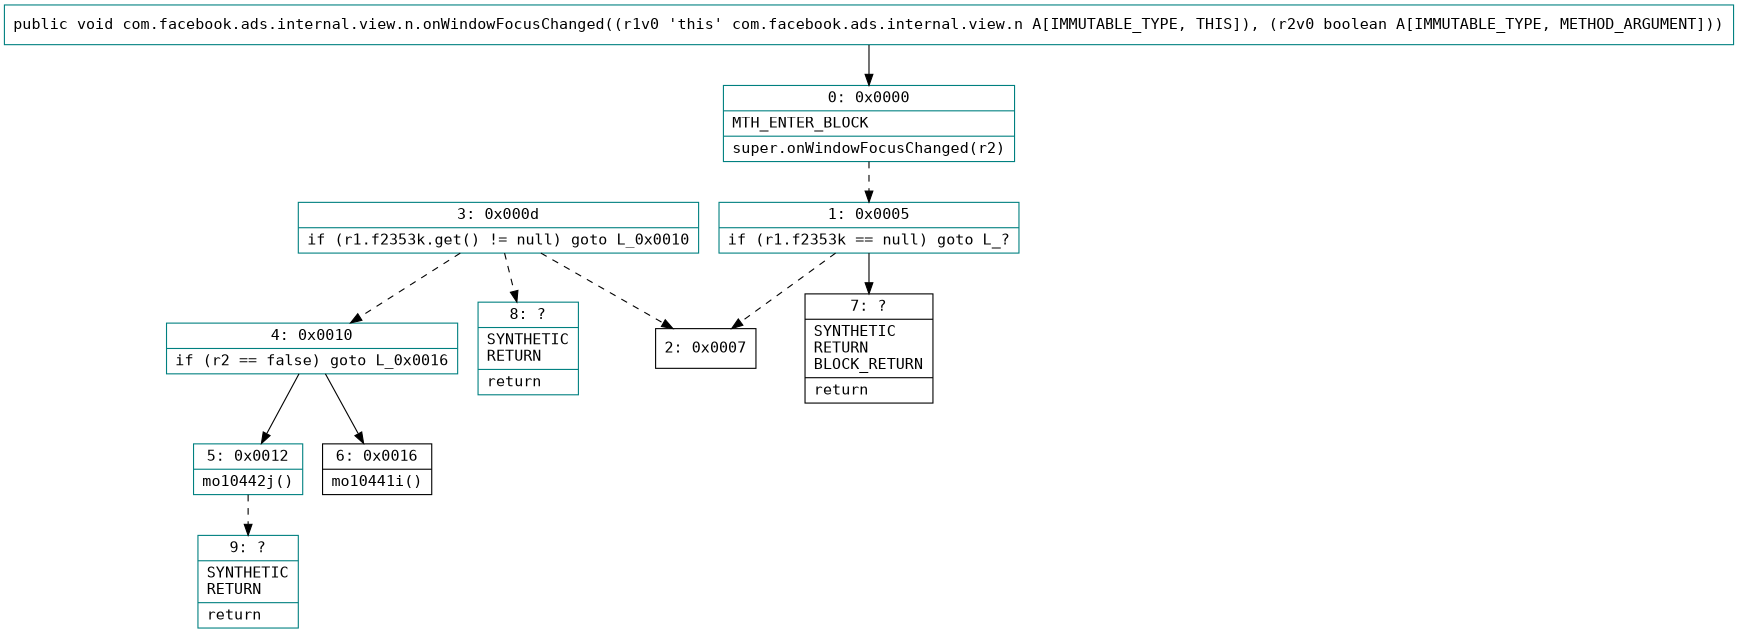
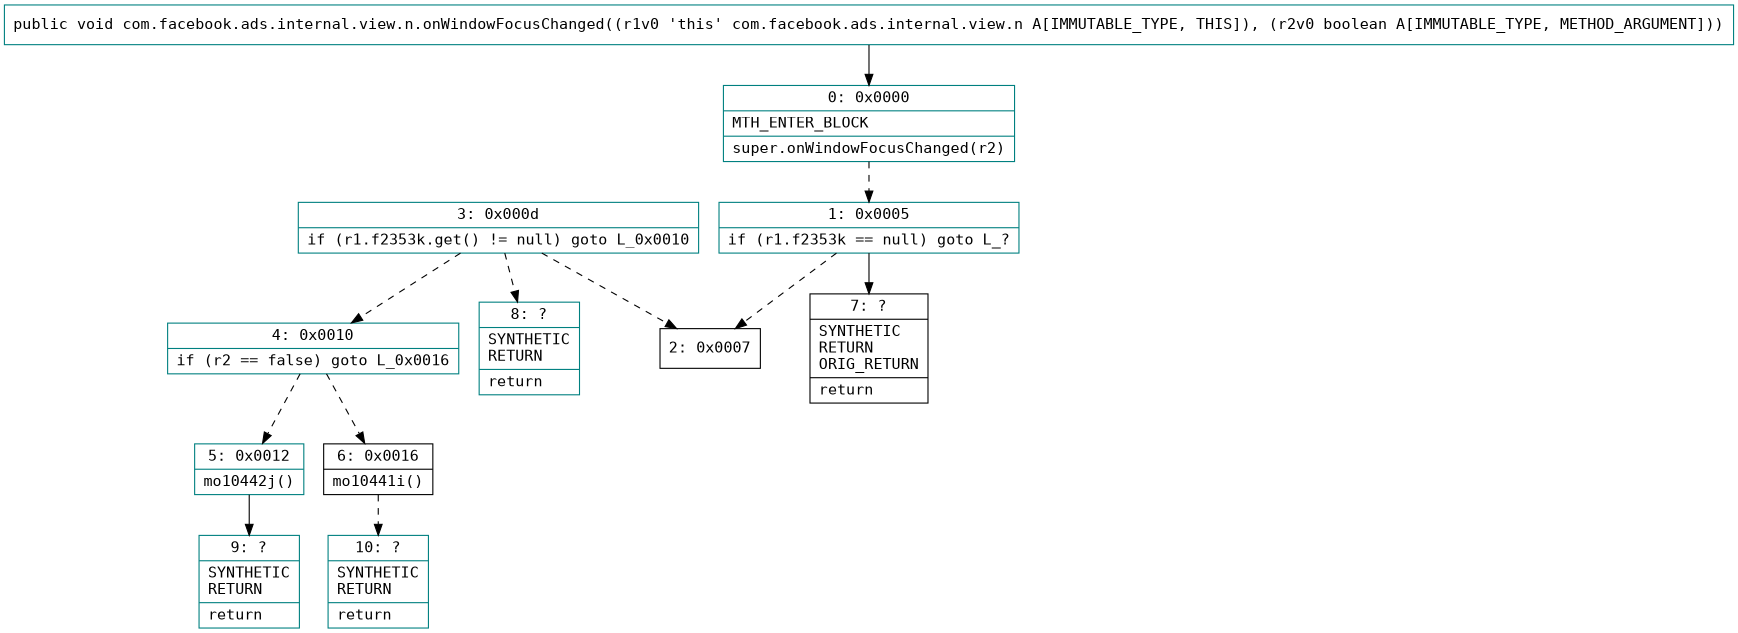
node "7: ?": text "BLOCK_RETURN" -> "ORIG_RETURN"
edge "4: 0x0010" -> "5: 0x0012": style solid -> dashed
edge "4: 0x0010" -> "6: 0x0016": style solid -> dashed
edge "5: 0x0012" -> "9: ?": style dashed -> solid
node "10: ?": added
